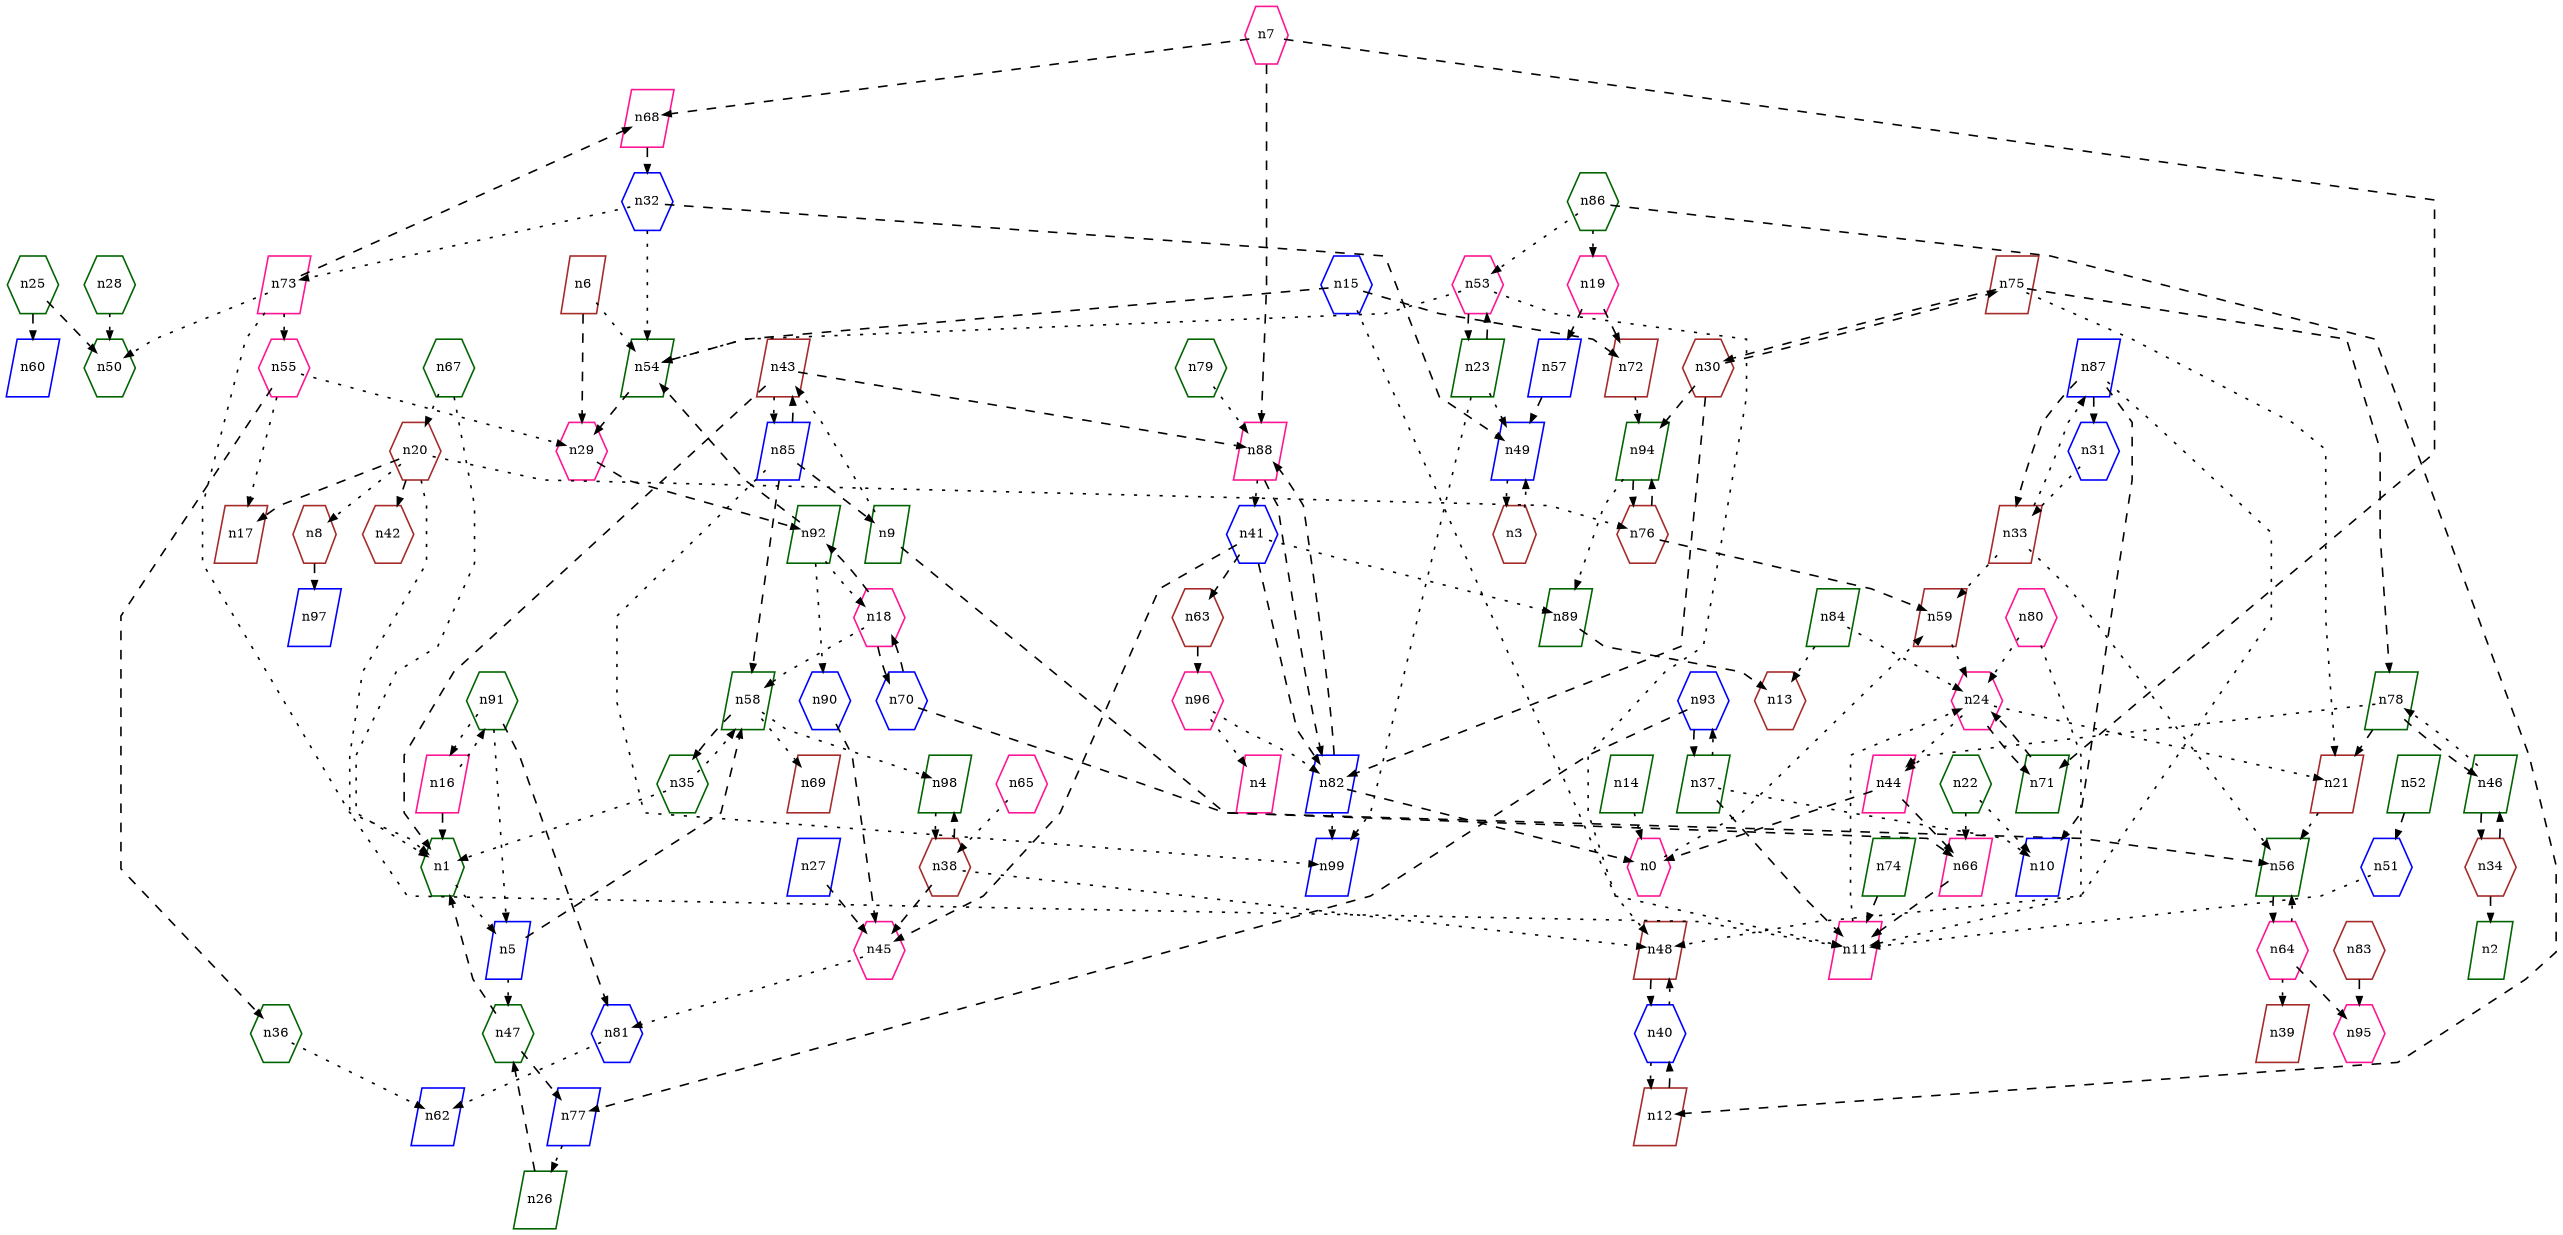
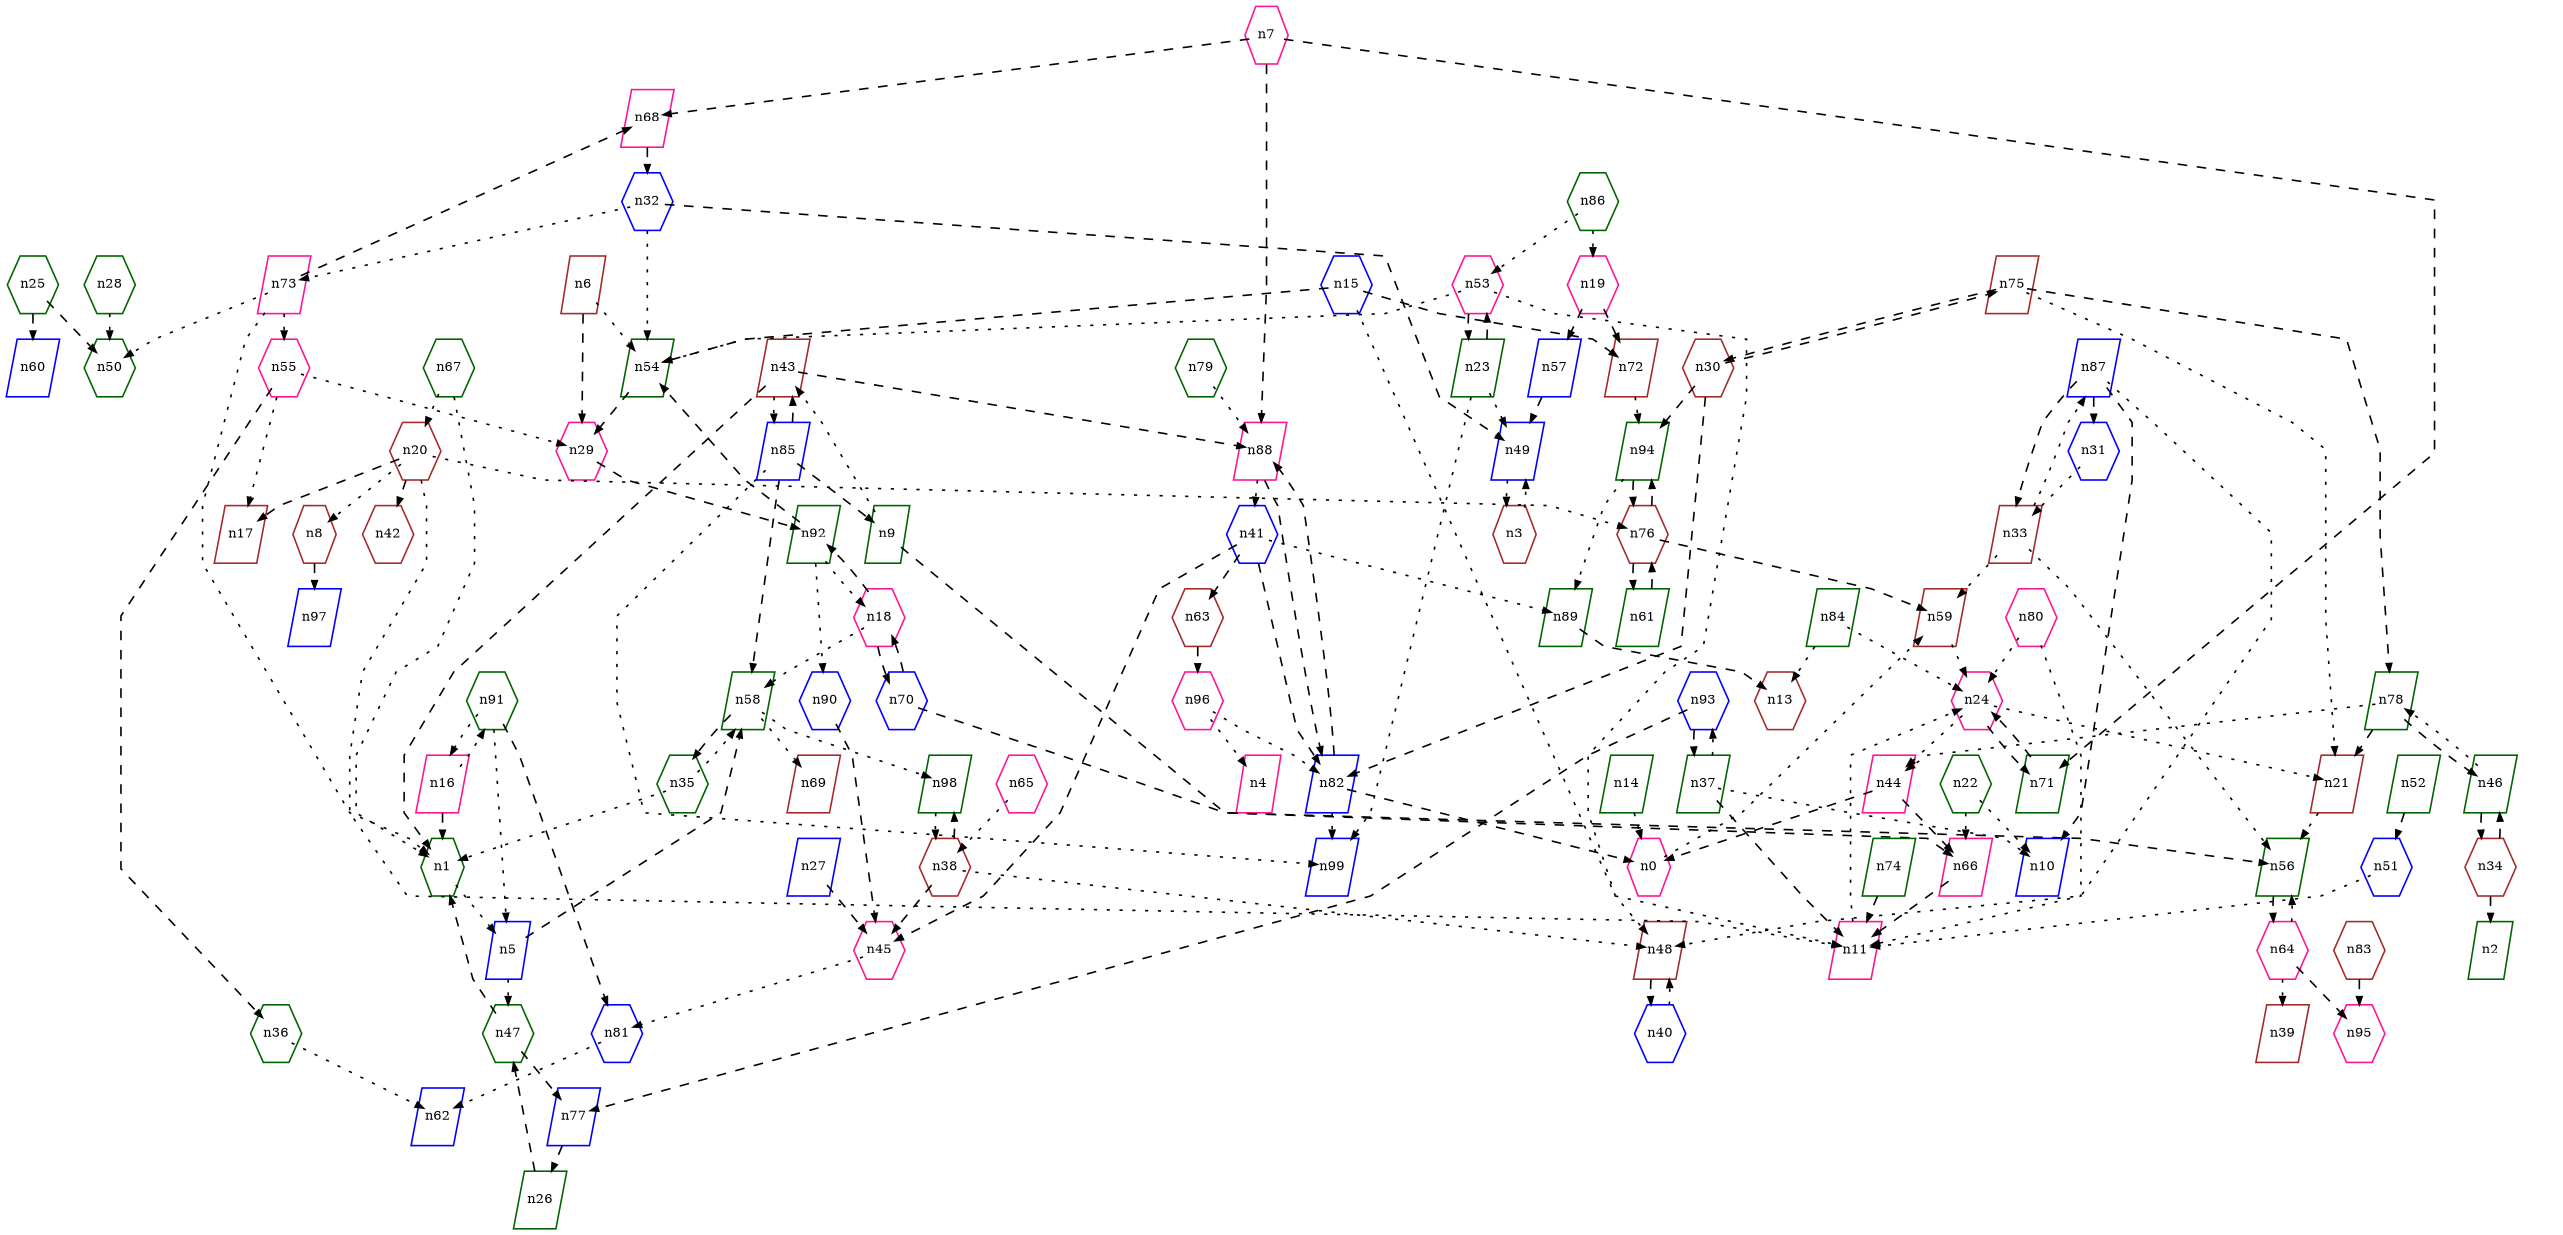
node "n61": added
node "n12": removed
edge "n77" -> "n26": style dotted -> dashed
